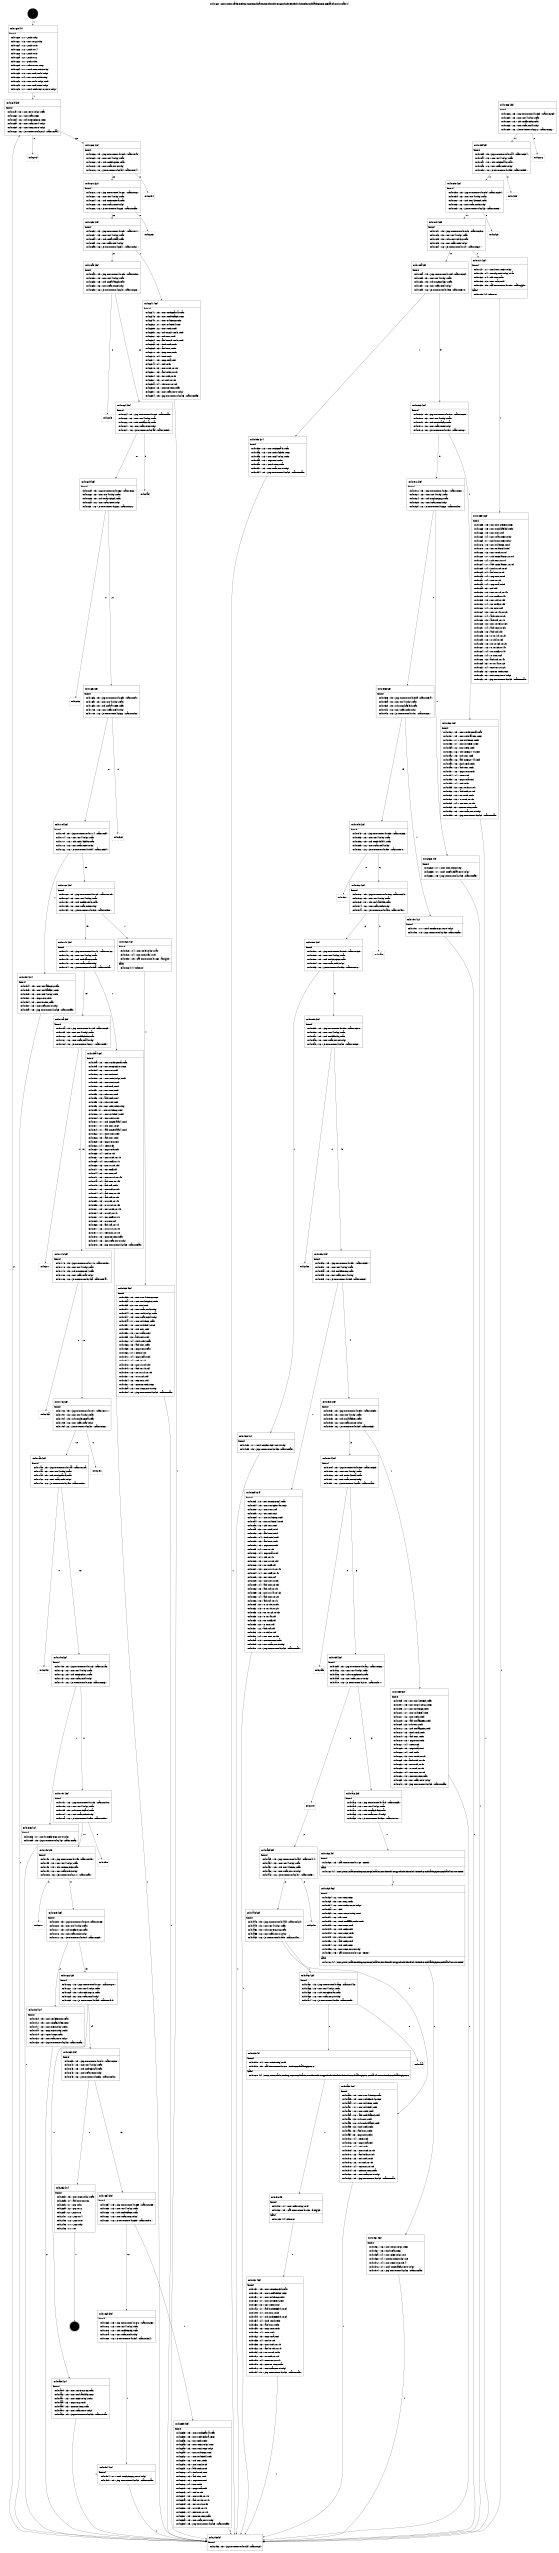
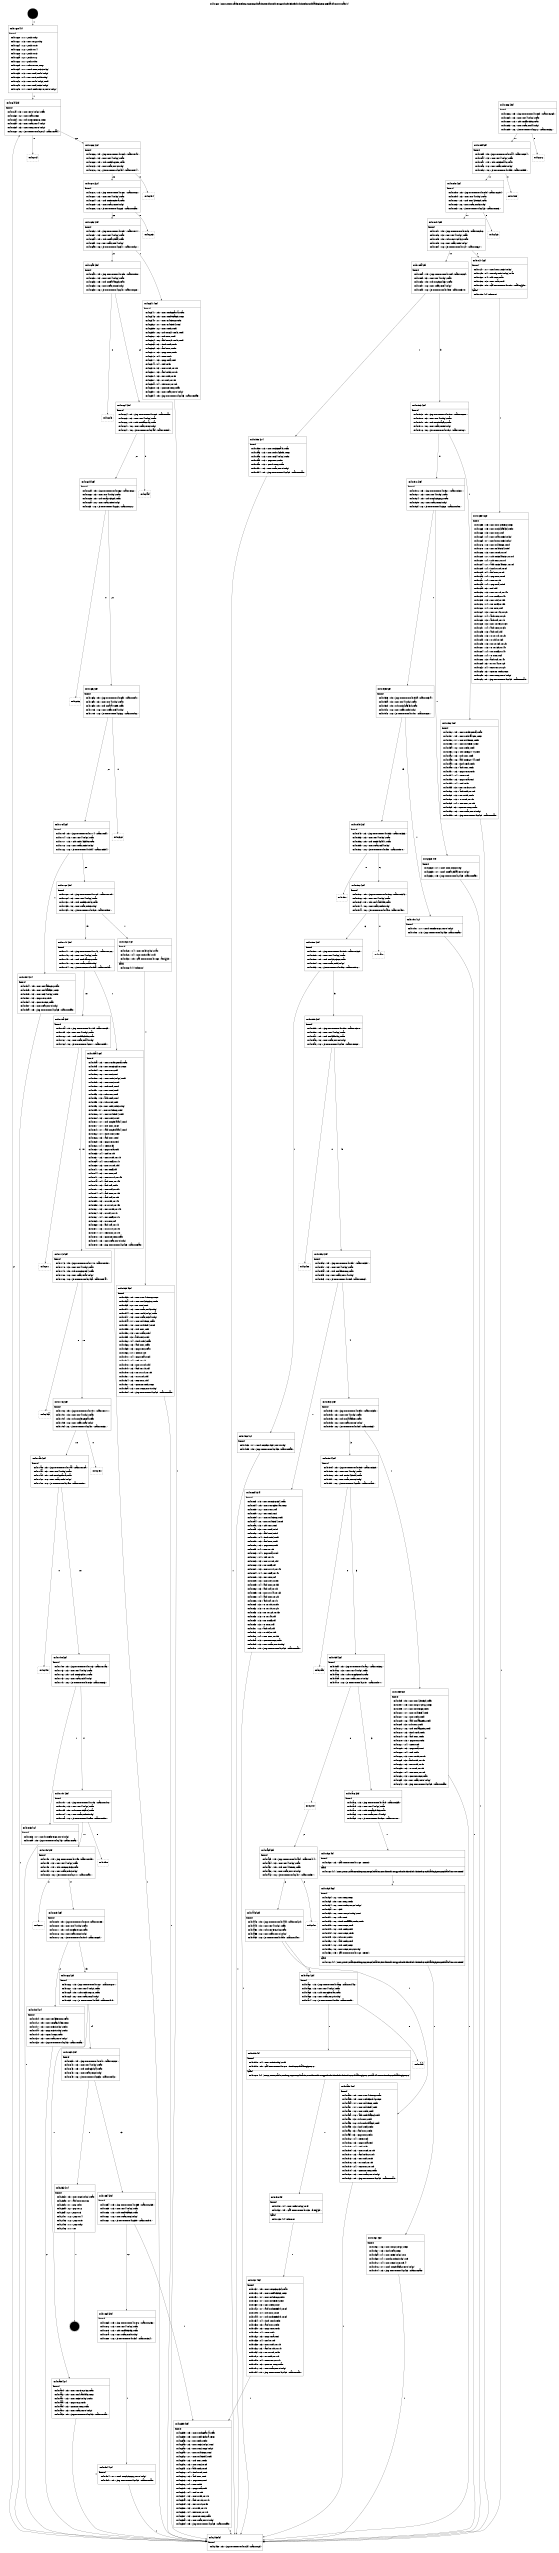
edge "0x401f27 [93]" -> "0x4024c5 [5]": now "0x401f27 [93]" -> "0x402399 [89]"
